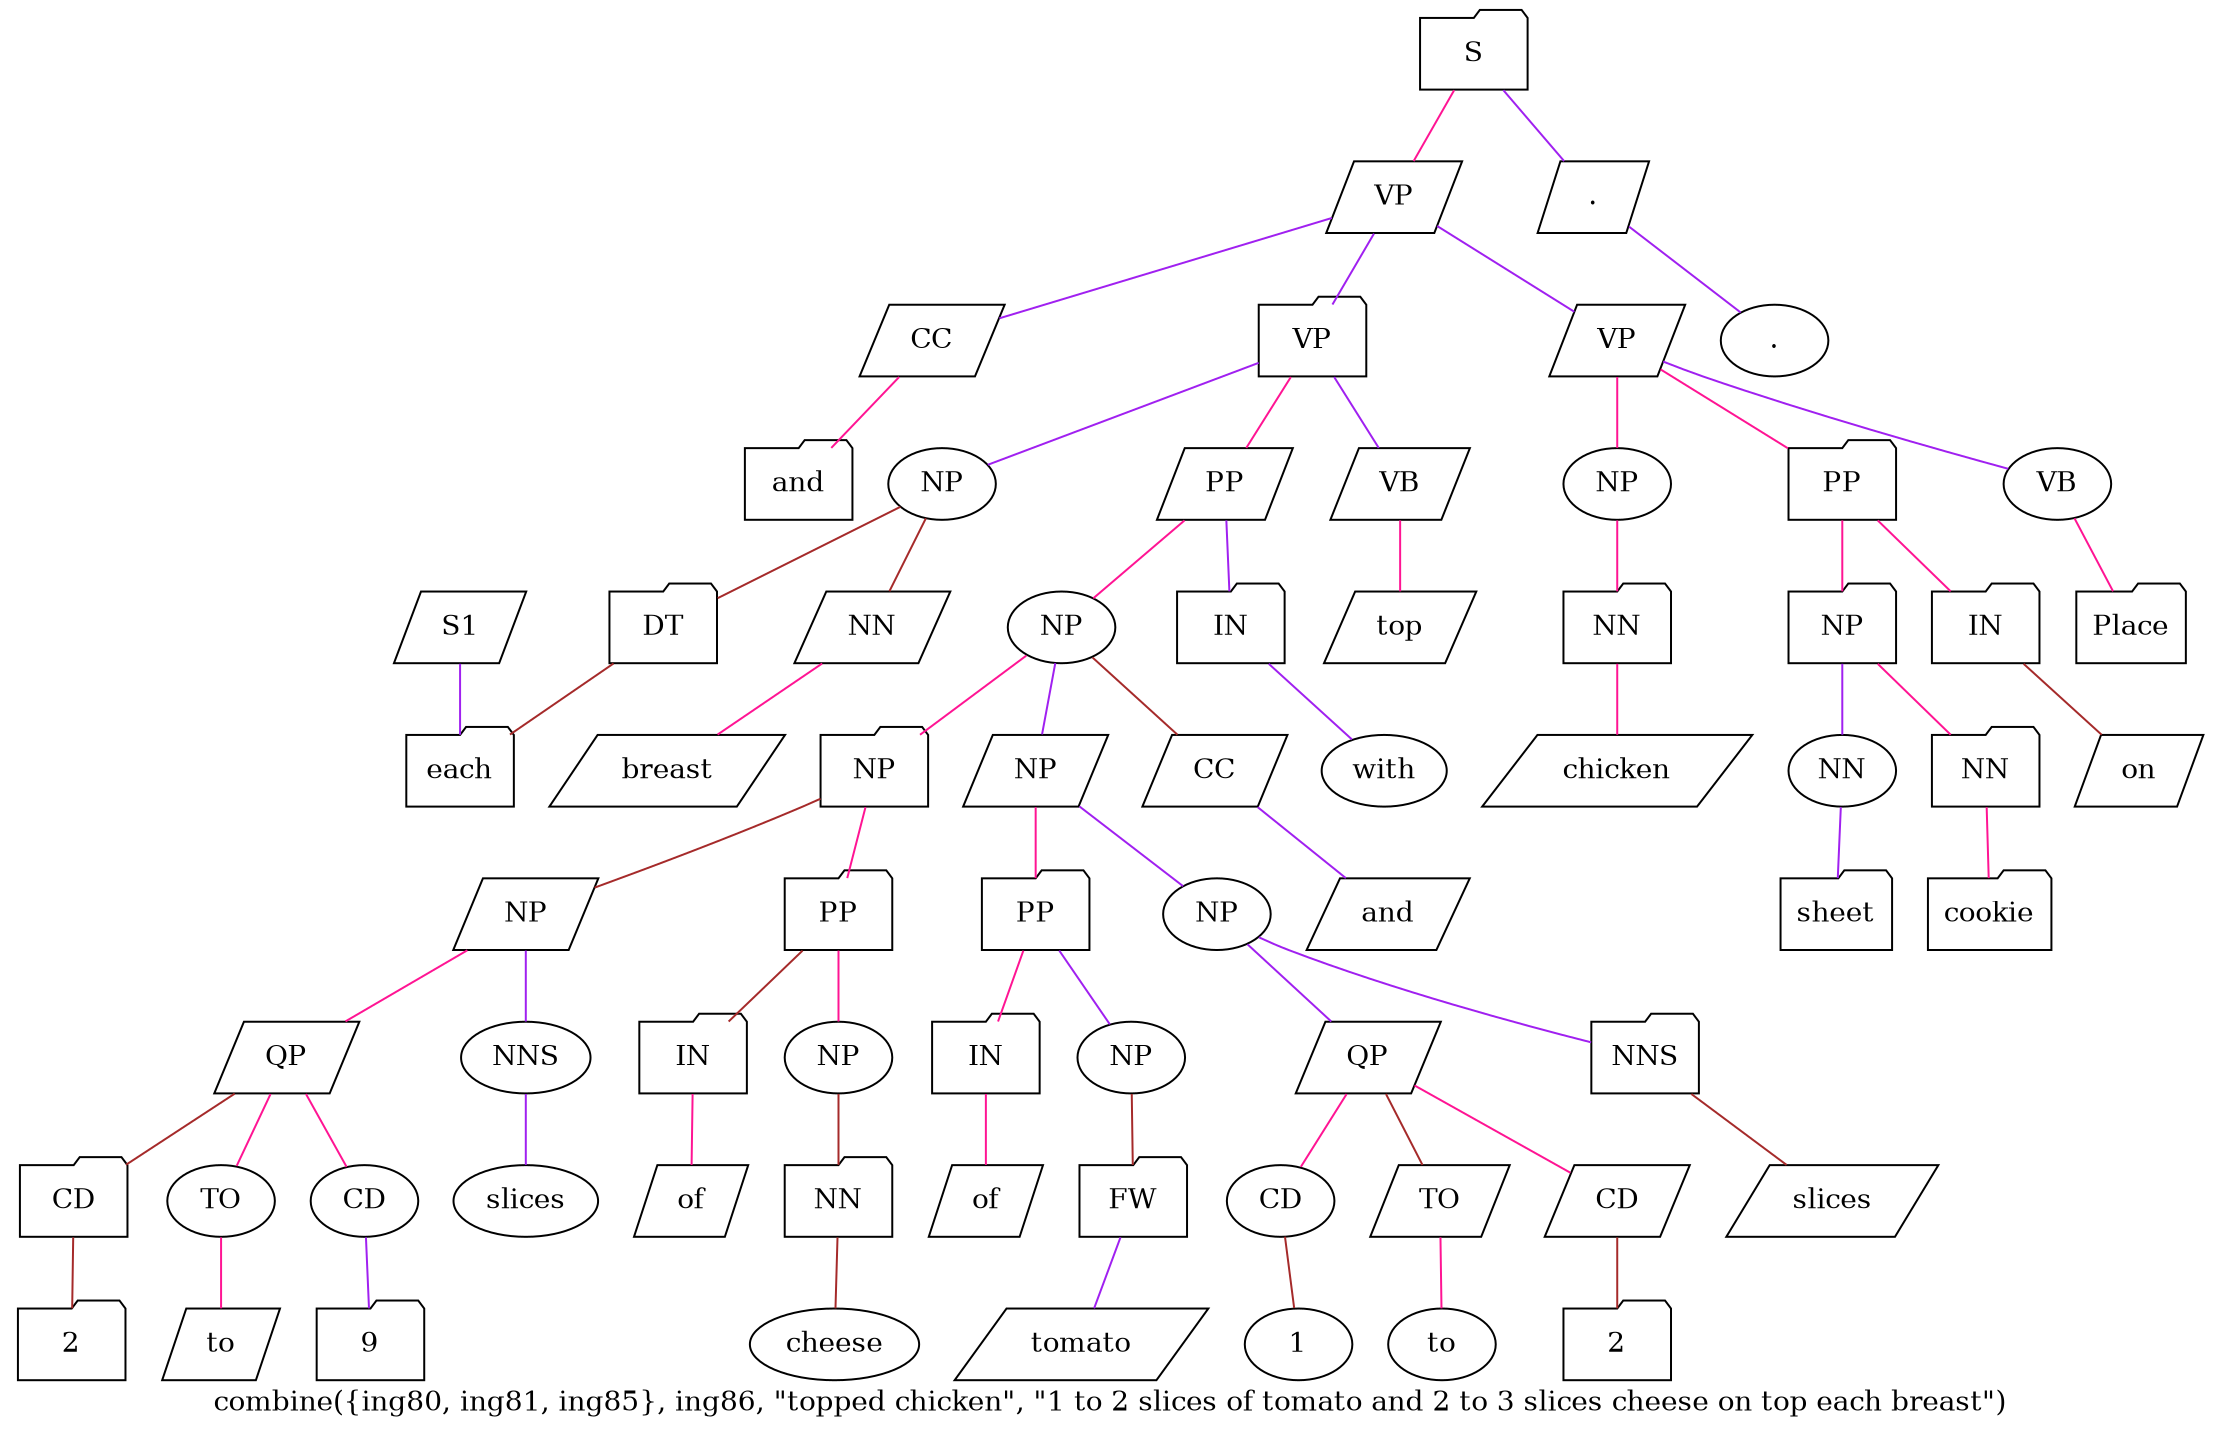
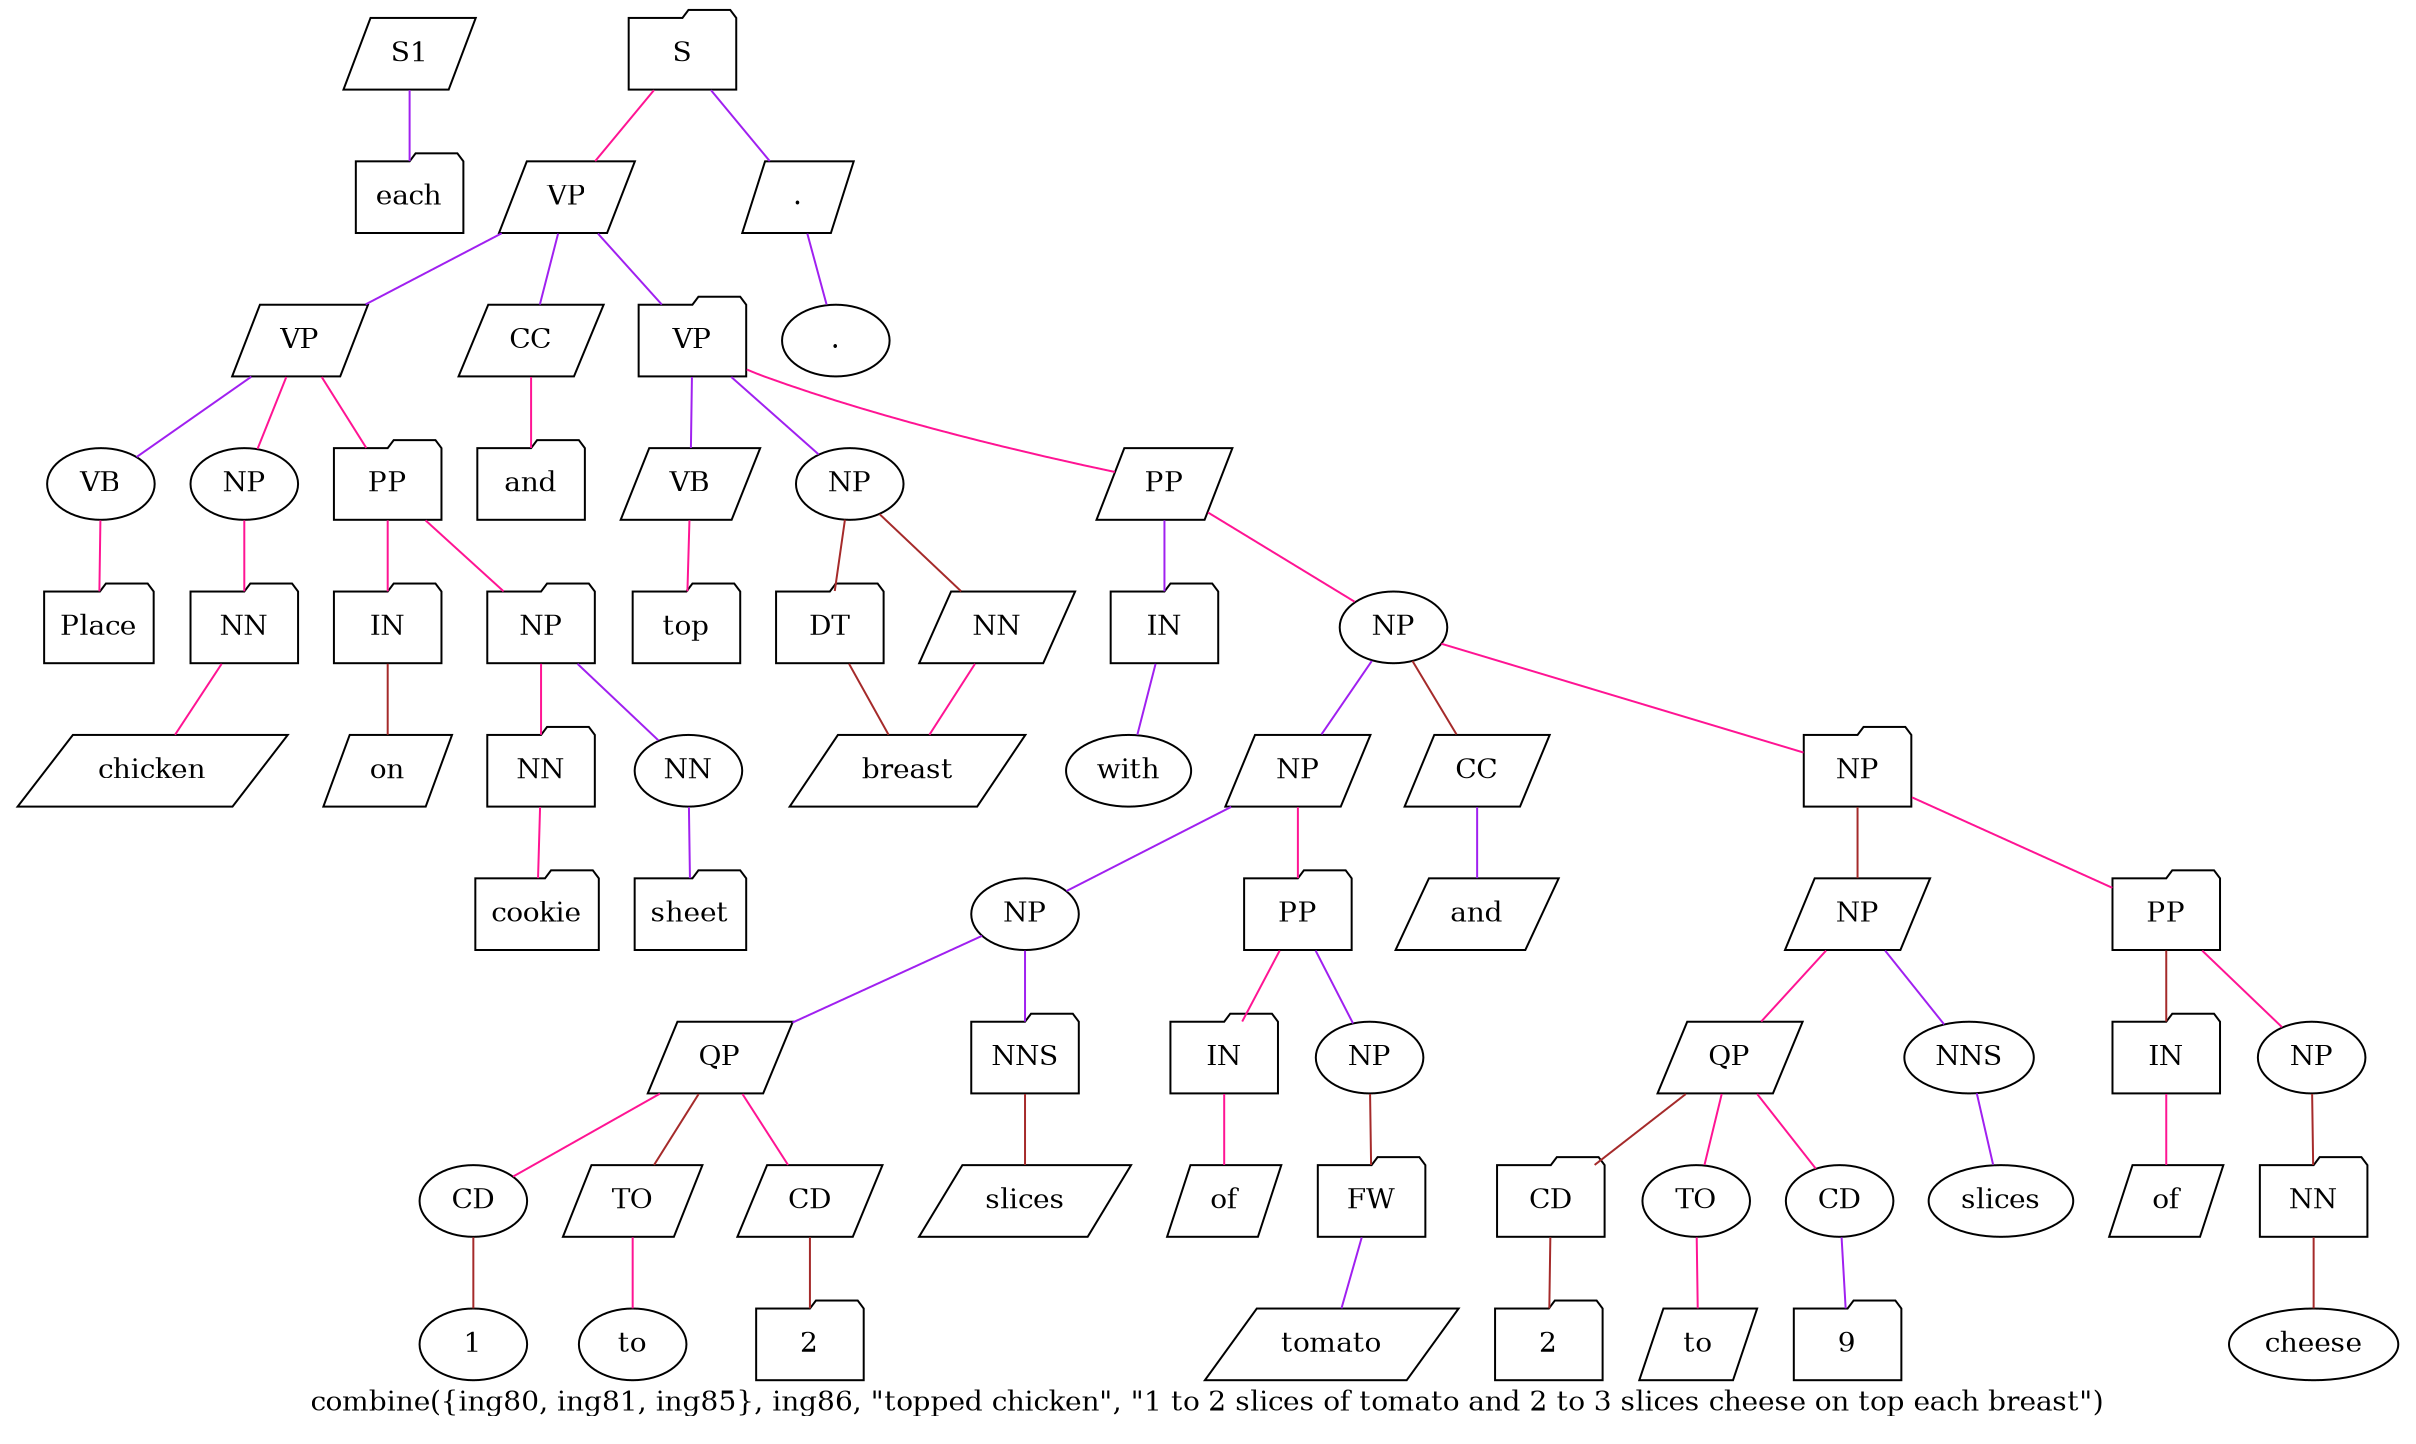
node "top": shape parallelogram -> folder
edge "DT" -- "each": now "DT" -- "breast"
